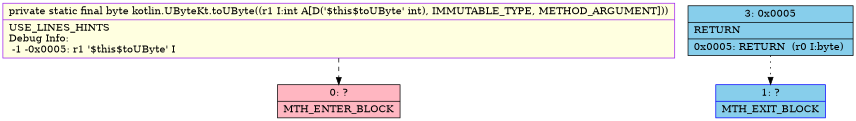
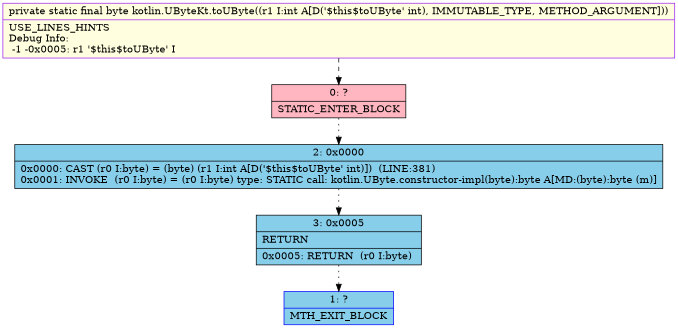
node "0: ?": text "MTH_ENTER_BLOCK" -> "STATIC_ENTER_BLOCK"
node "2: 0x0000": added
